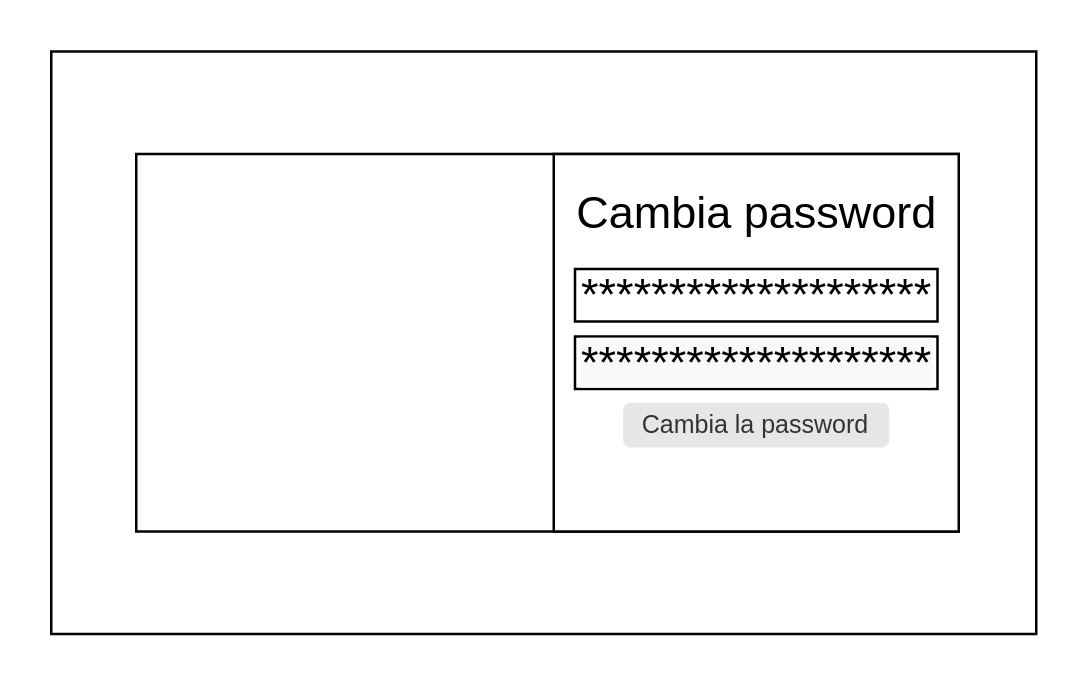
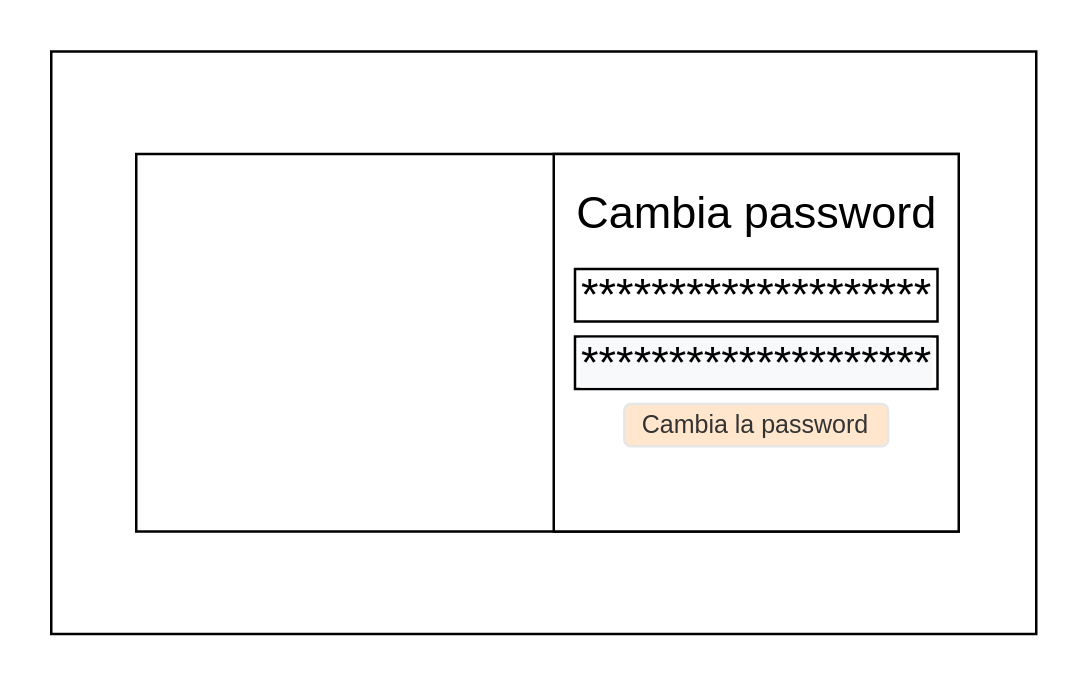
node "Cambia la password": fillcolor #e6e6e6 -> #ffe6cc
